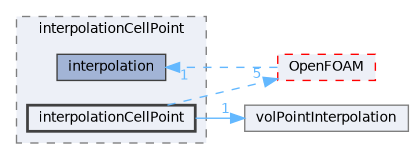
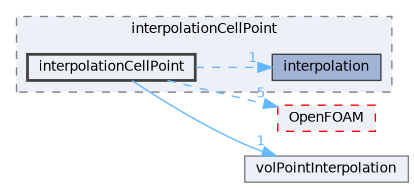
edge "OpenFOAM" -> "interpolation": now "interpolationCellPoint" -> "interpolation"
